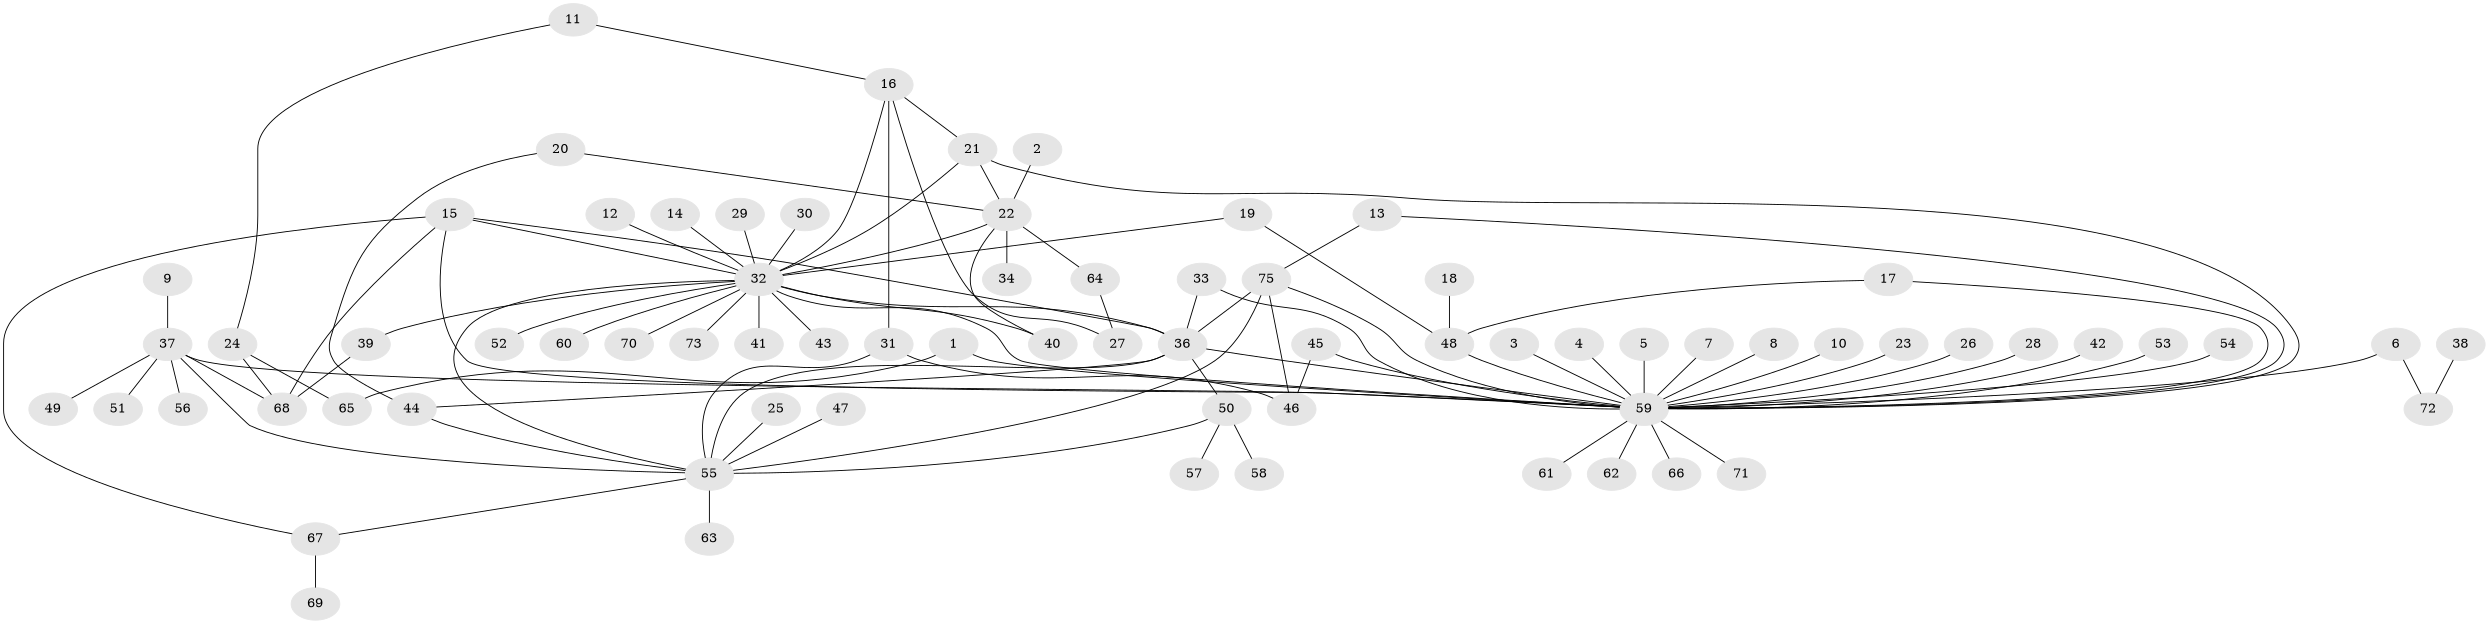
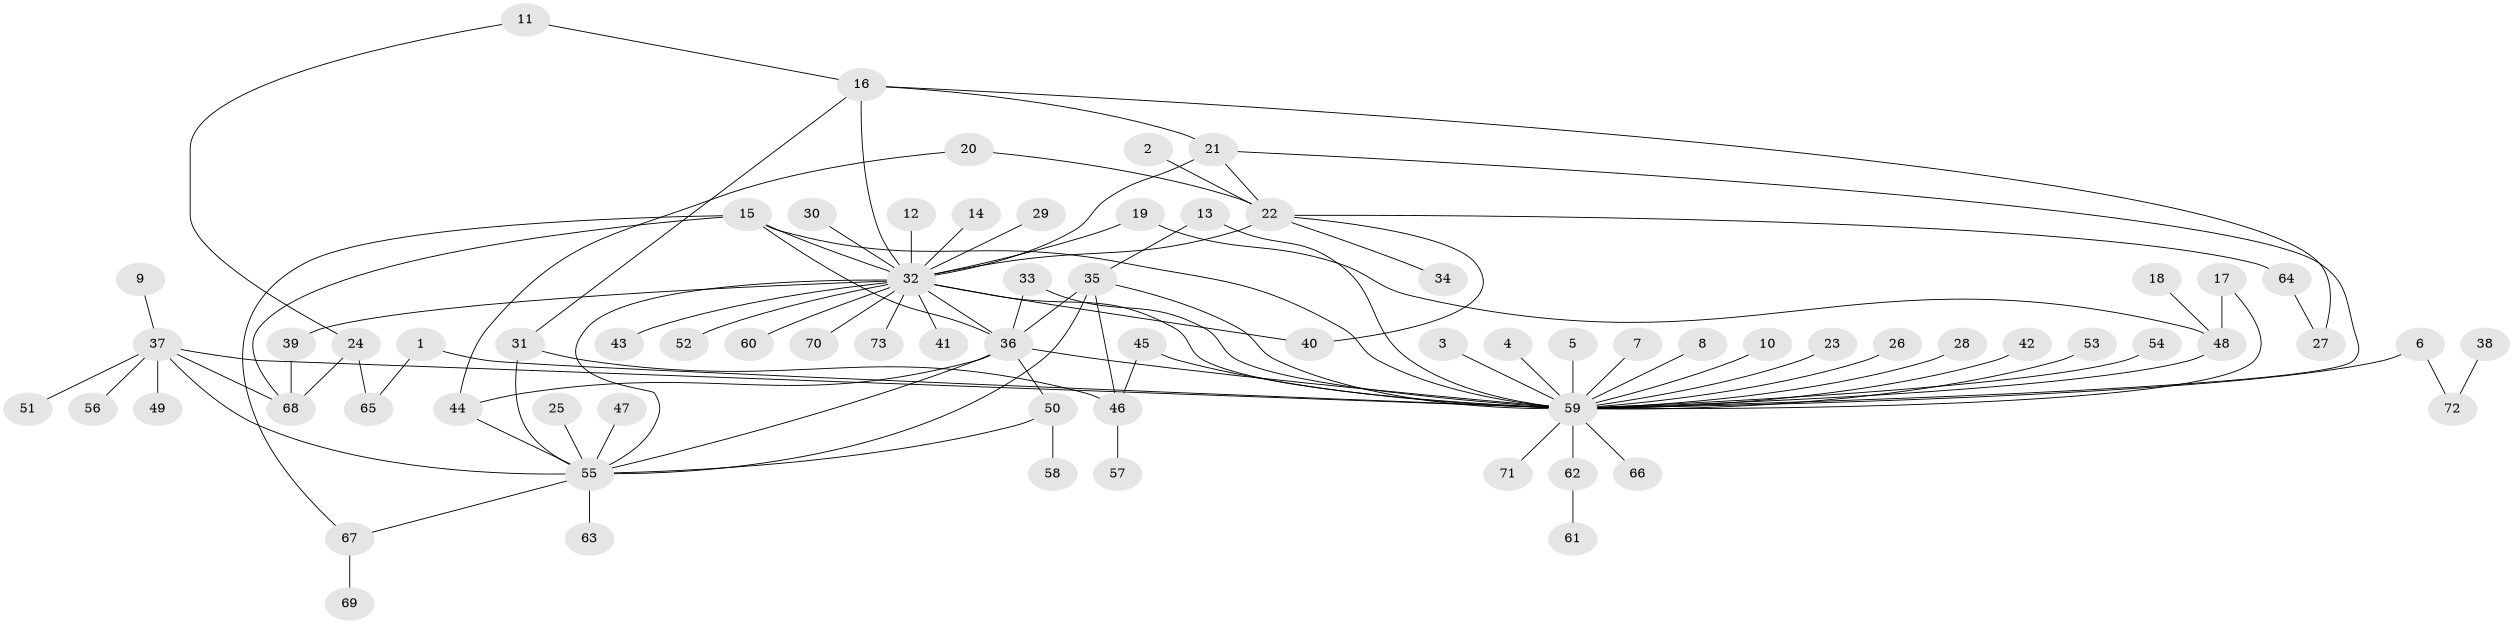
node "75": label "75" -> "35"
edge "50" -- "57": now "46" -- "57"
edge "59" -- "61": now "62" -- "61"
